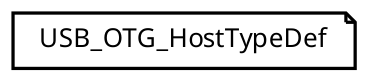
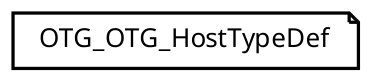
node "USB_OTG_HostTypeDef": label "USB_OTG_HostTypeDef" -> "OTG_OTG_HostTypeDef"
